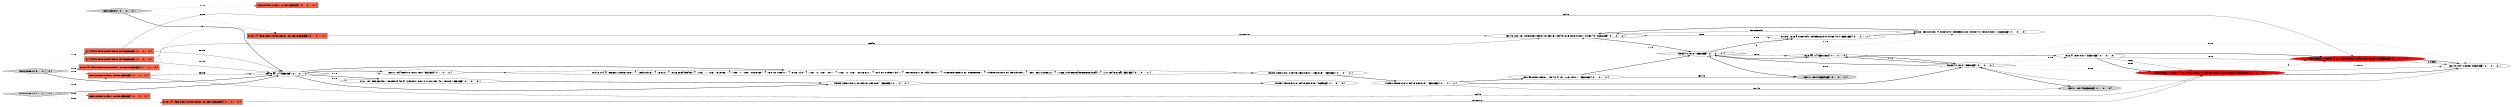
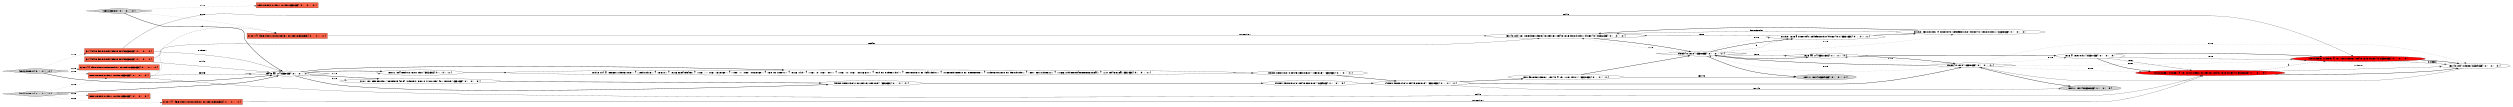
edge "@Nullable GenericTableBase table@@@2@@@['0', '1', '0']" -> "table == null@@@3@@@['1', '1', '1']": label "table" -> "trigger"
edge "dbResult.next()@@@12@@@['1', '1', '0']" -> "name == null@@@14@@@['1', '1', '0']": style bold -> dotted
edge "dbStat.setString(2,table.getName())@@@9@@@['1', '1', '0']" -> "dbStat.setString(2,table.getName())@@@10@@@['1', '1', '1']": added
